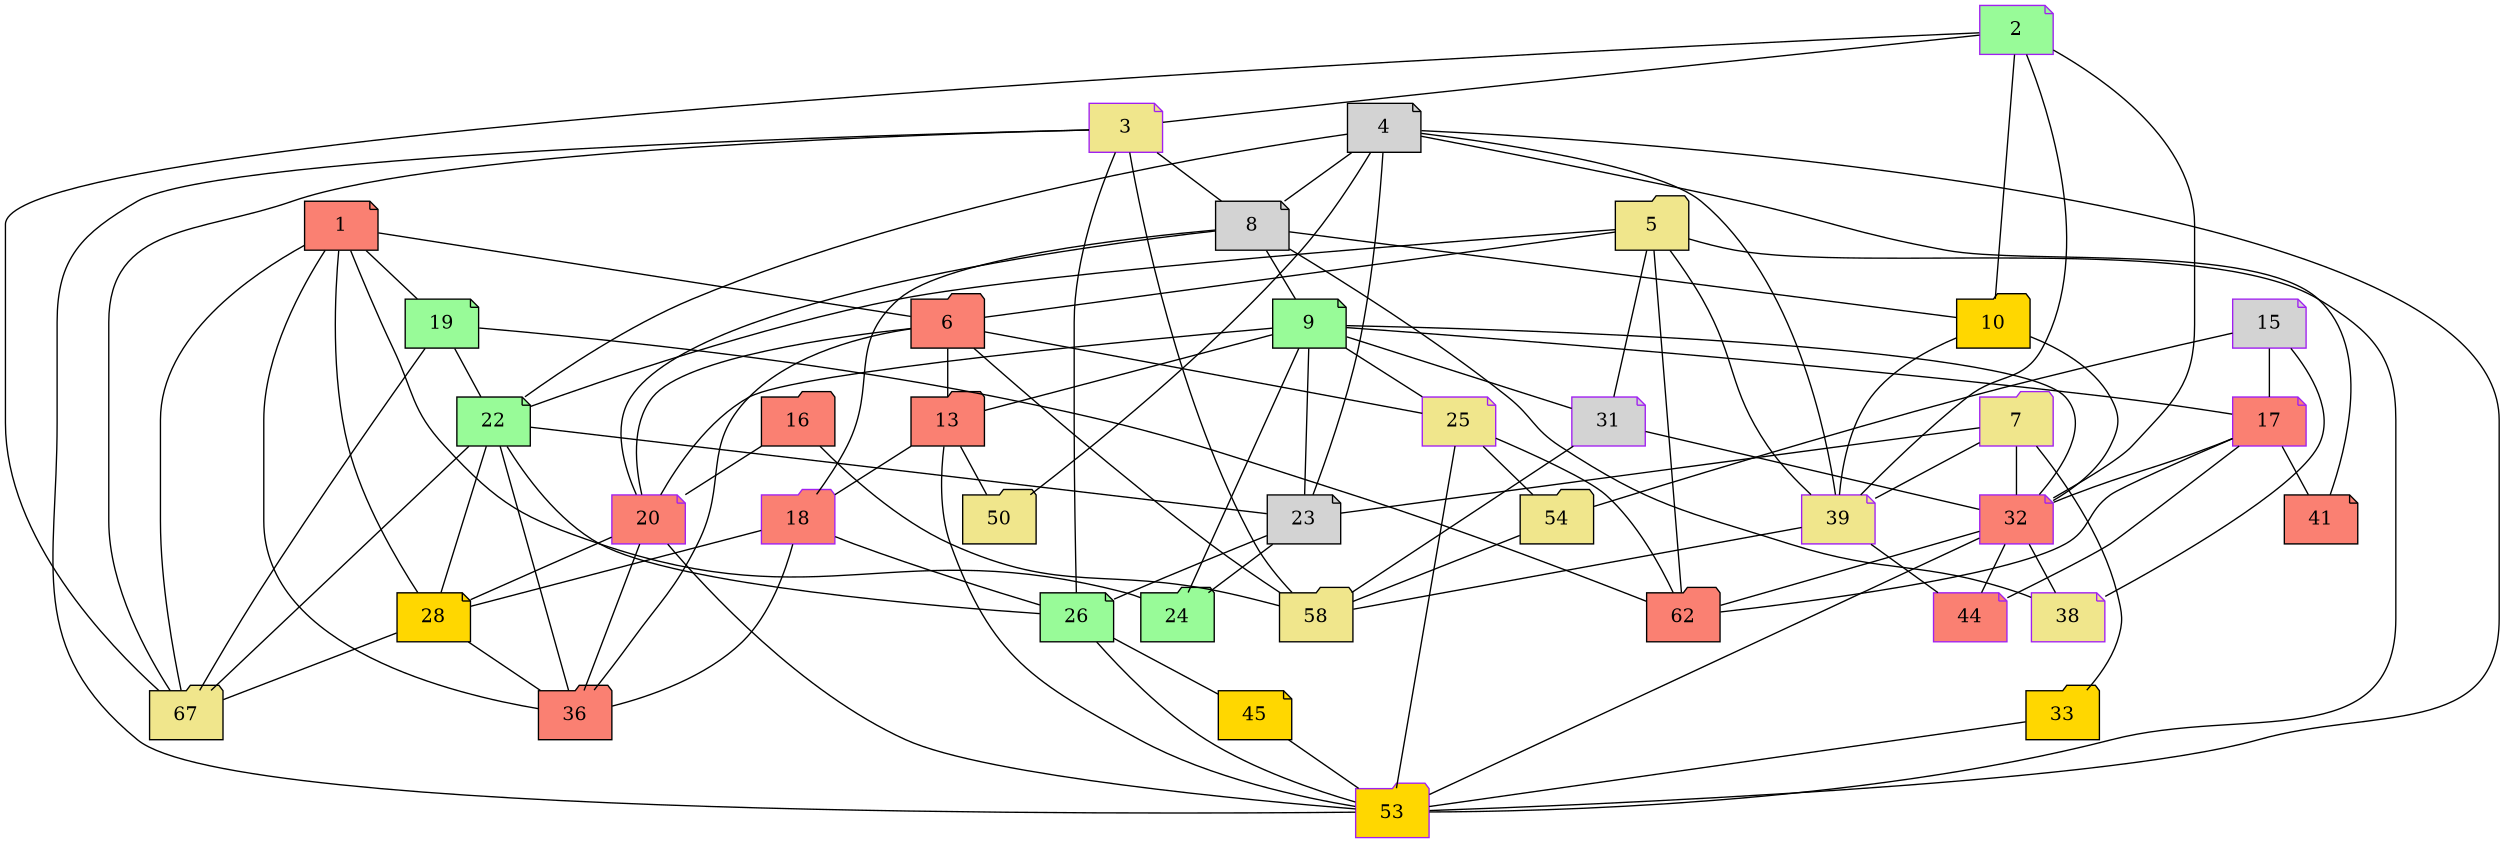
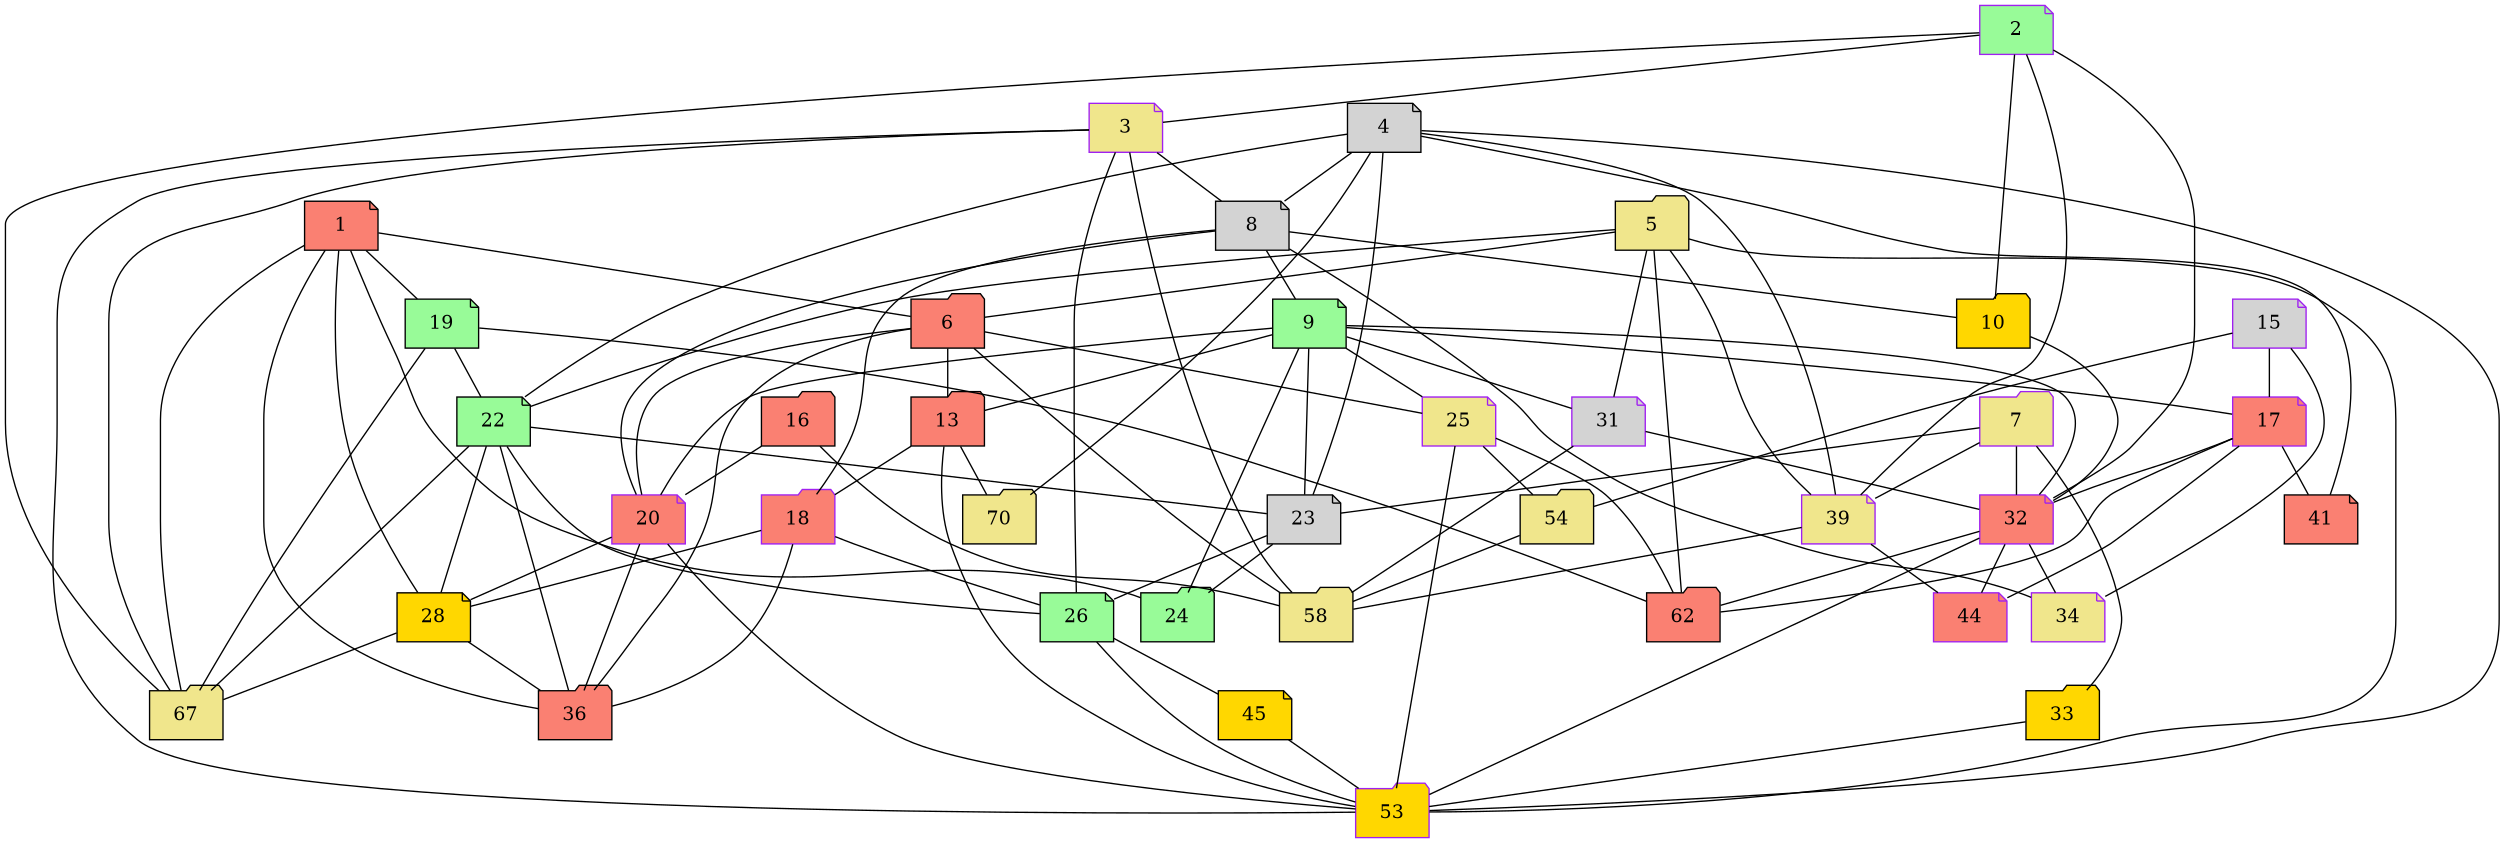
edge "10" -- "39": removed
node "50": label "50" -> "70"
node "38": label "38" -> "34"
